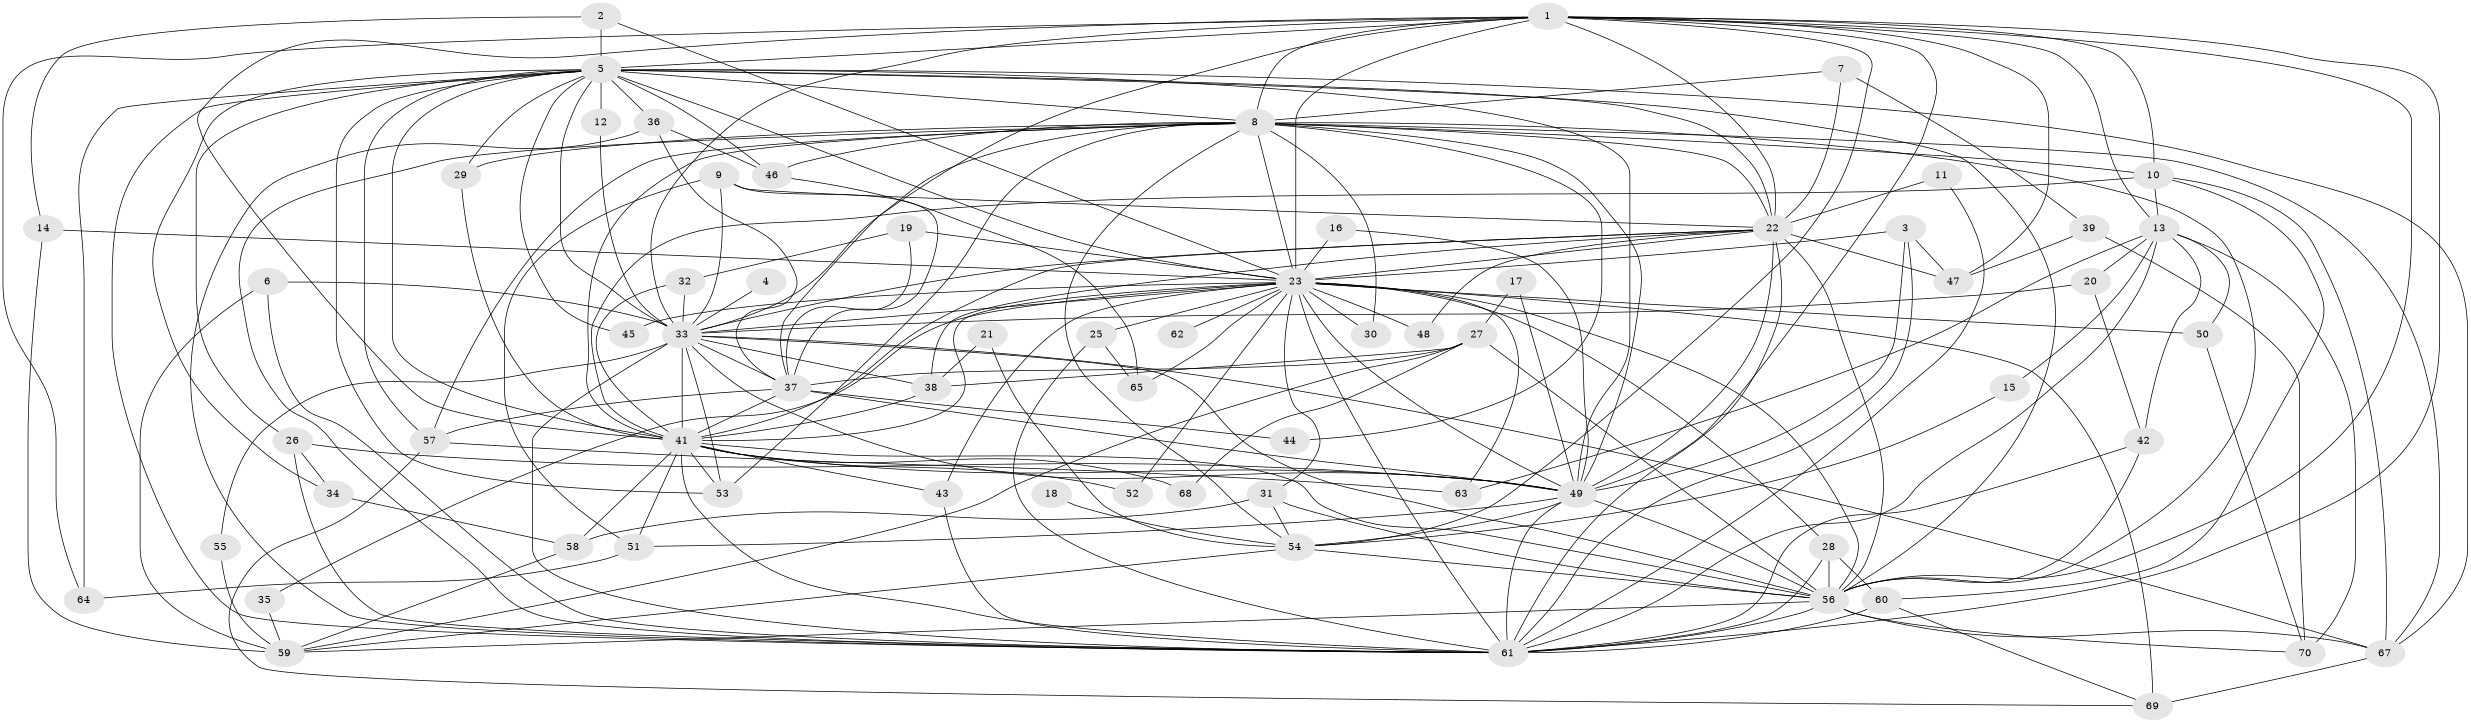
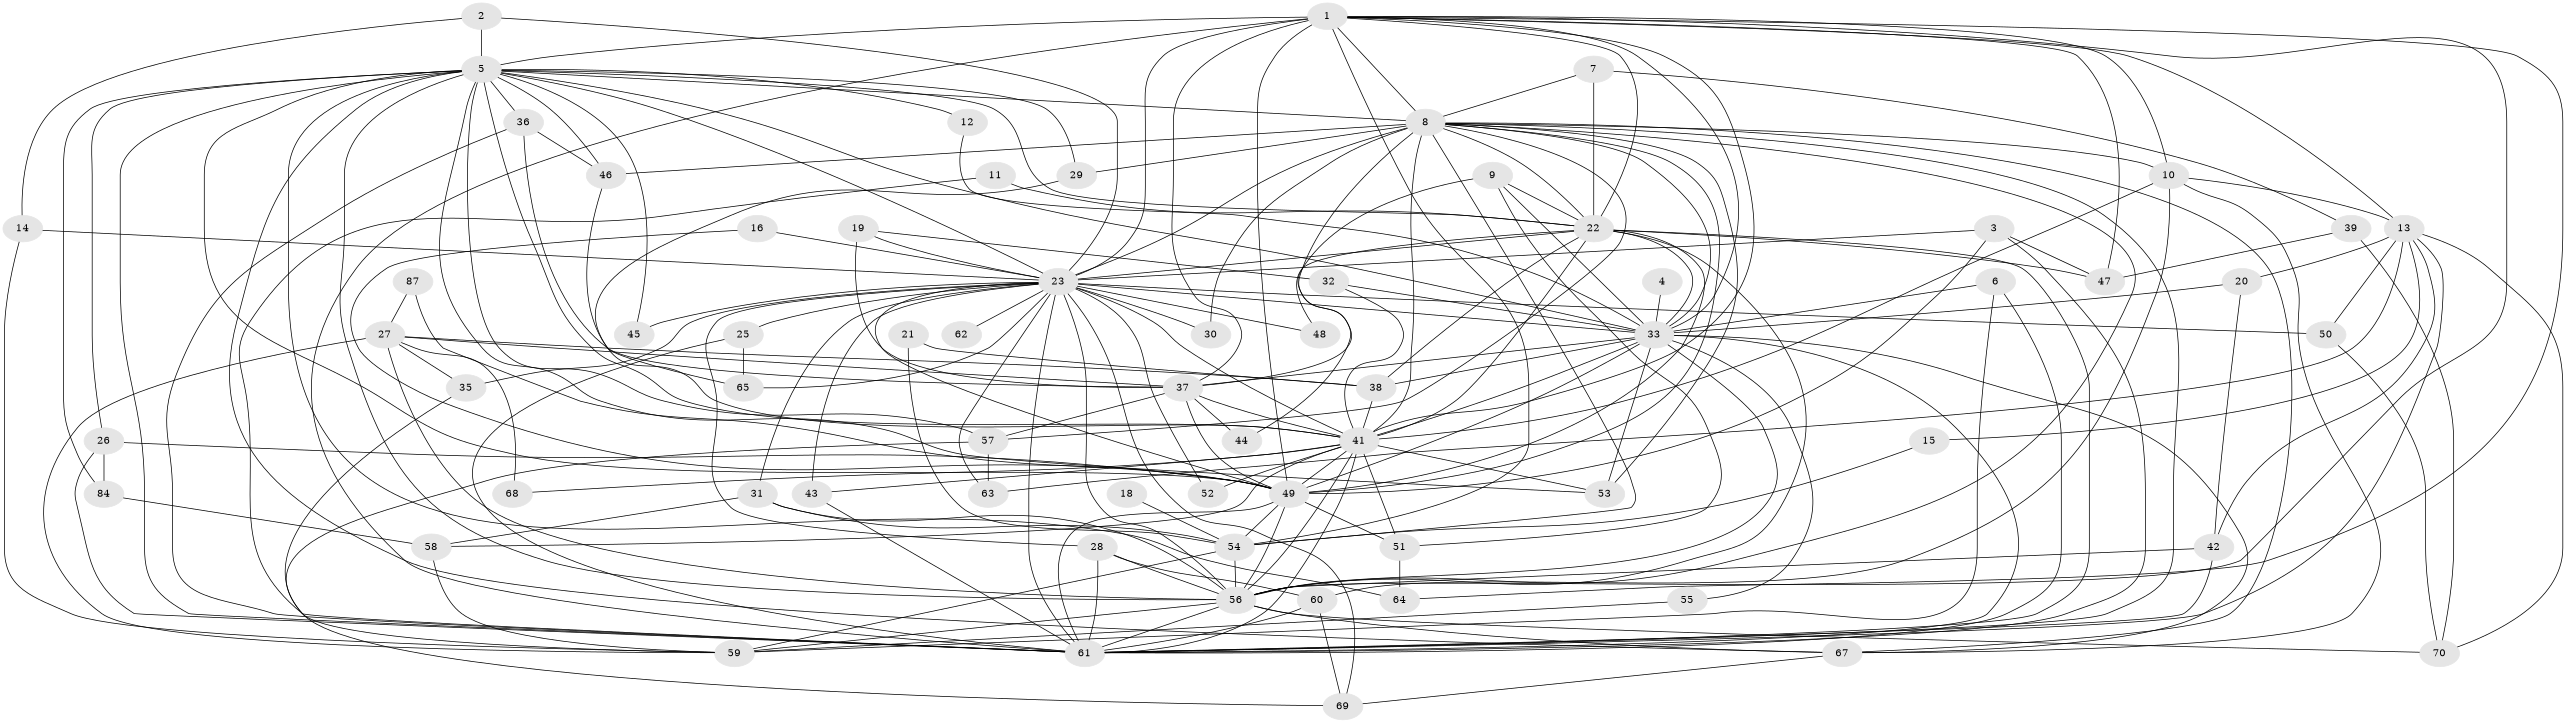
node "17": label "17" -> "87"
edge "27" -- "35": added
node "34": label "34" -> "84"
